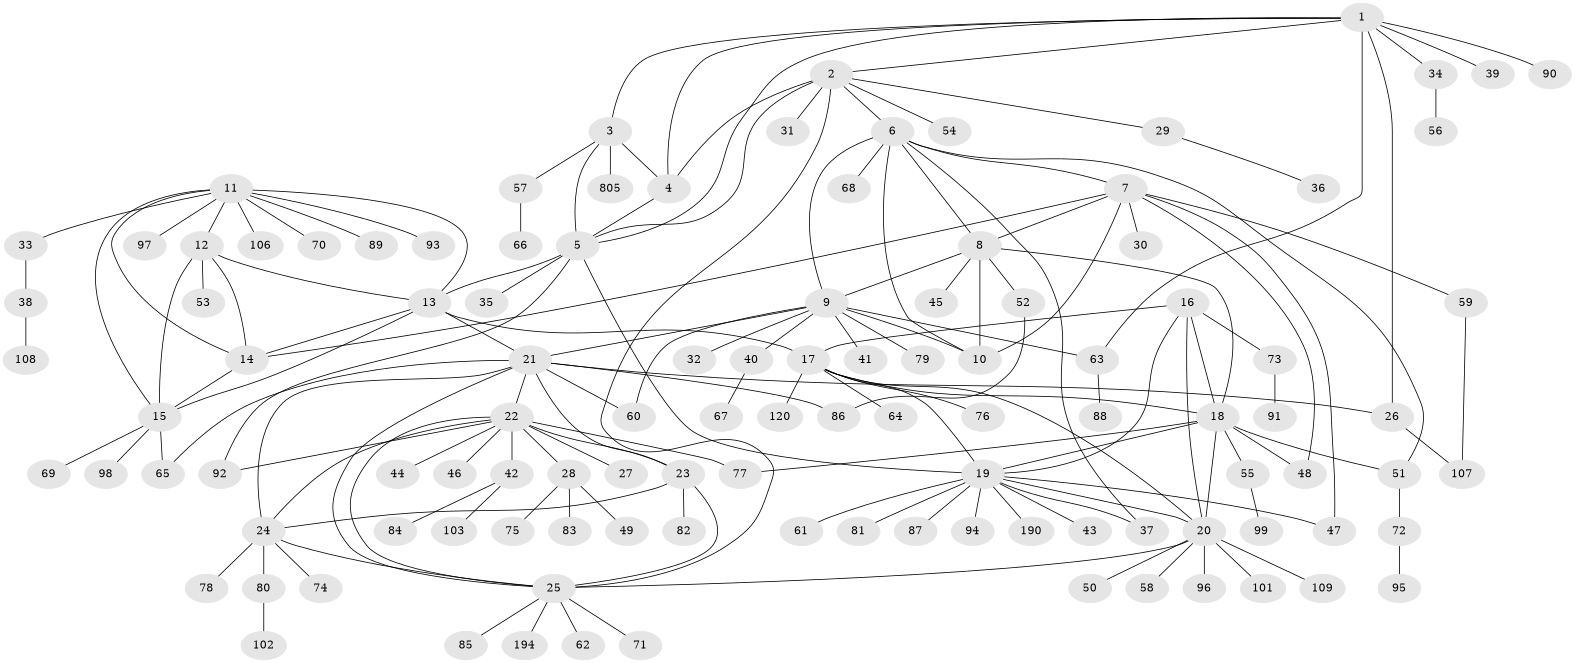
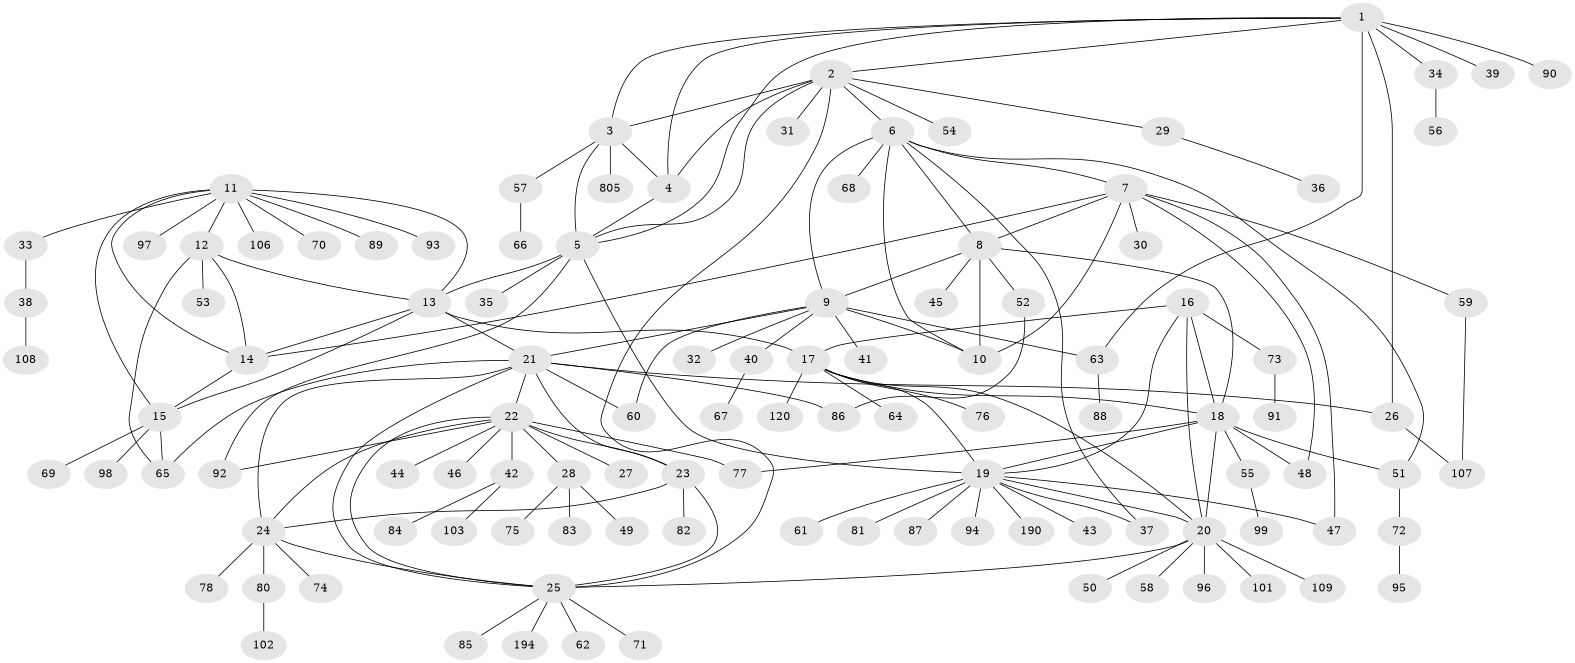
edge "2" -- "3": added
edge "12" -- "15": now "12" -- "65"
node "79": removed
